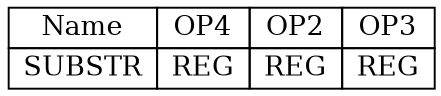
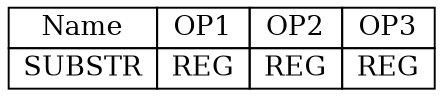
node "Name": text "OP4" -> "OP1"
